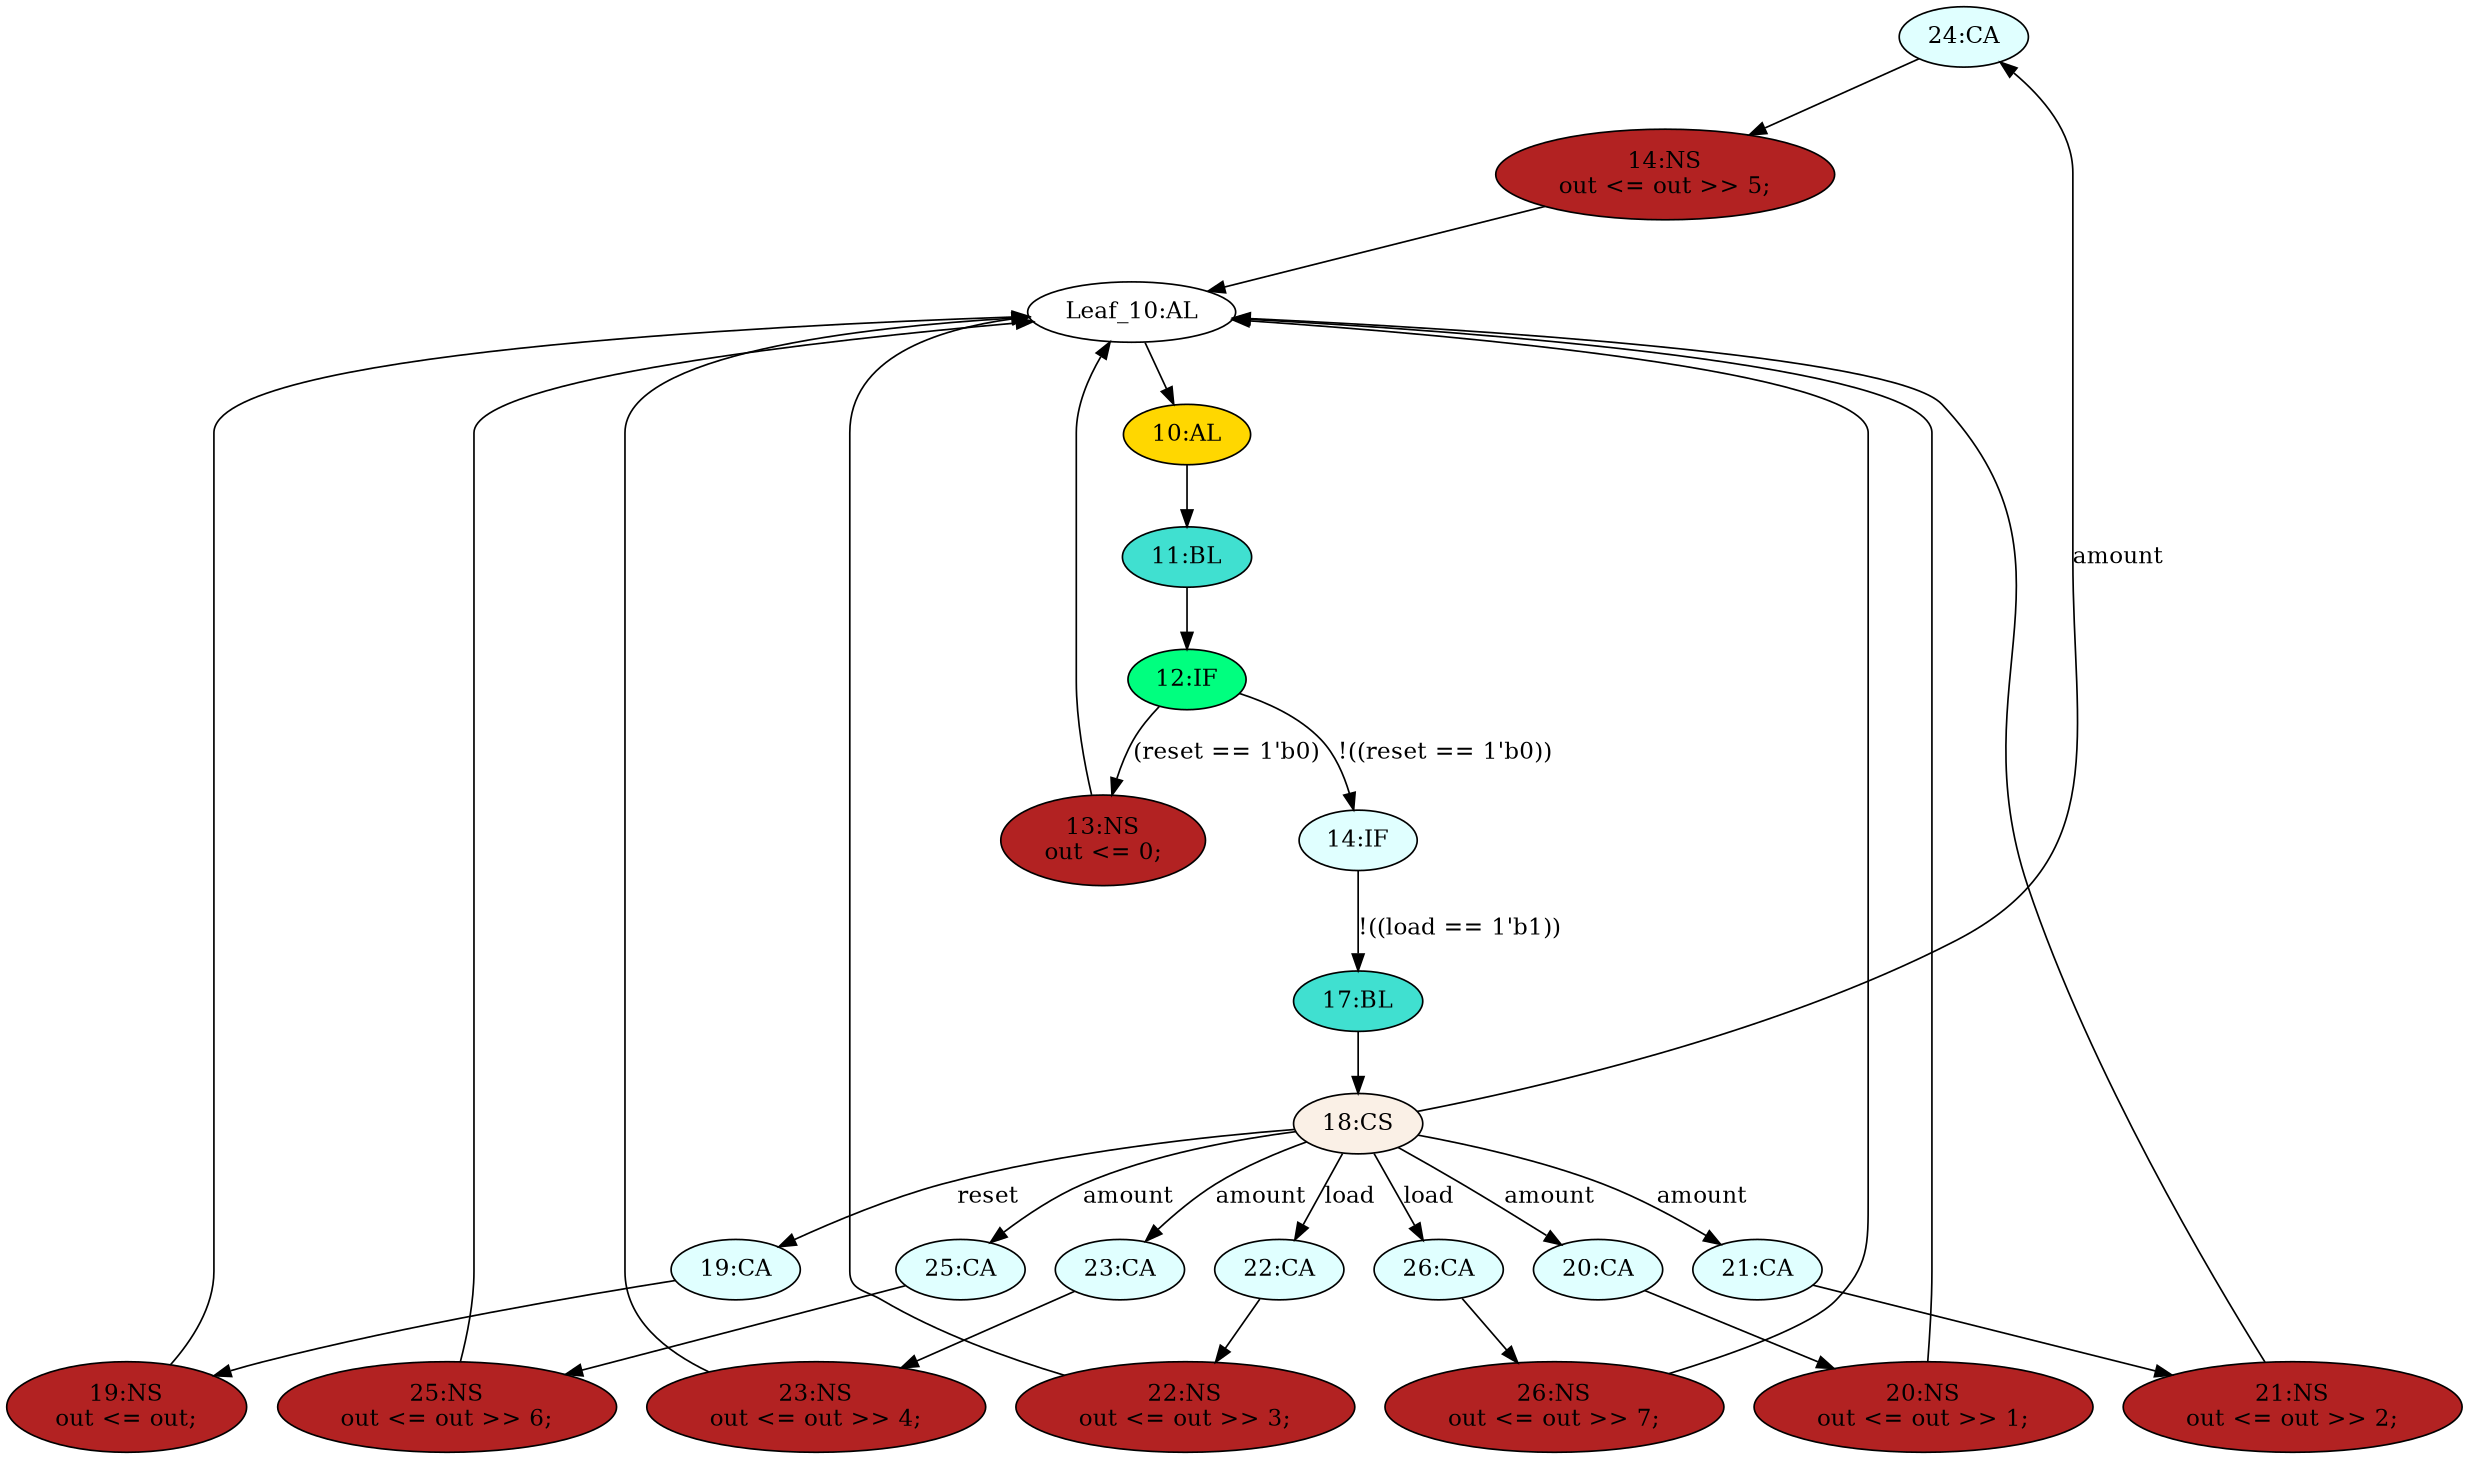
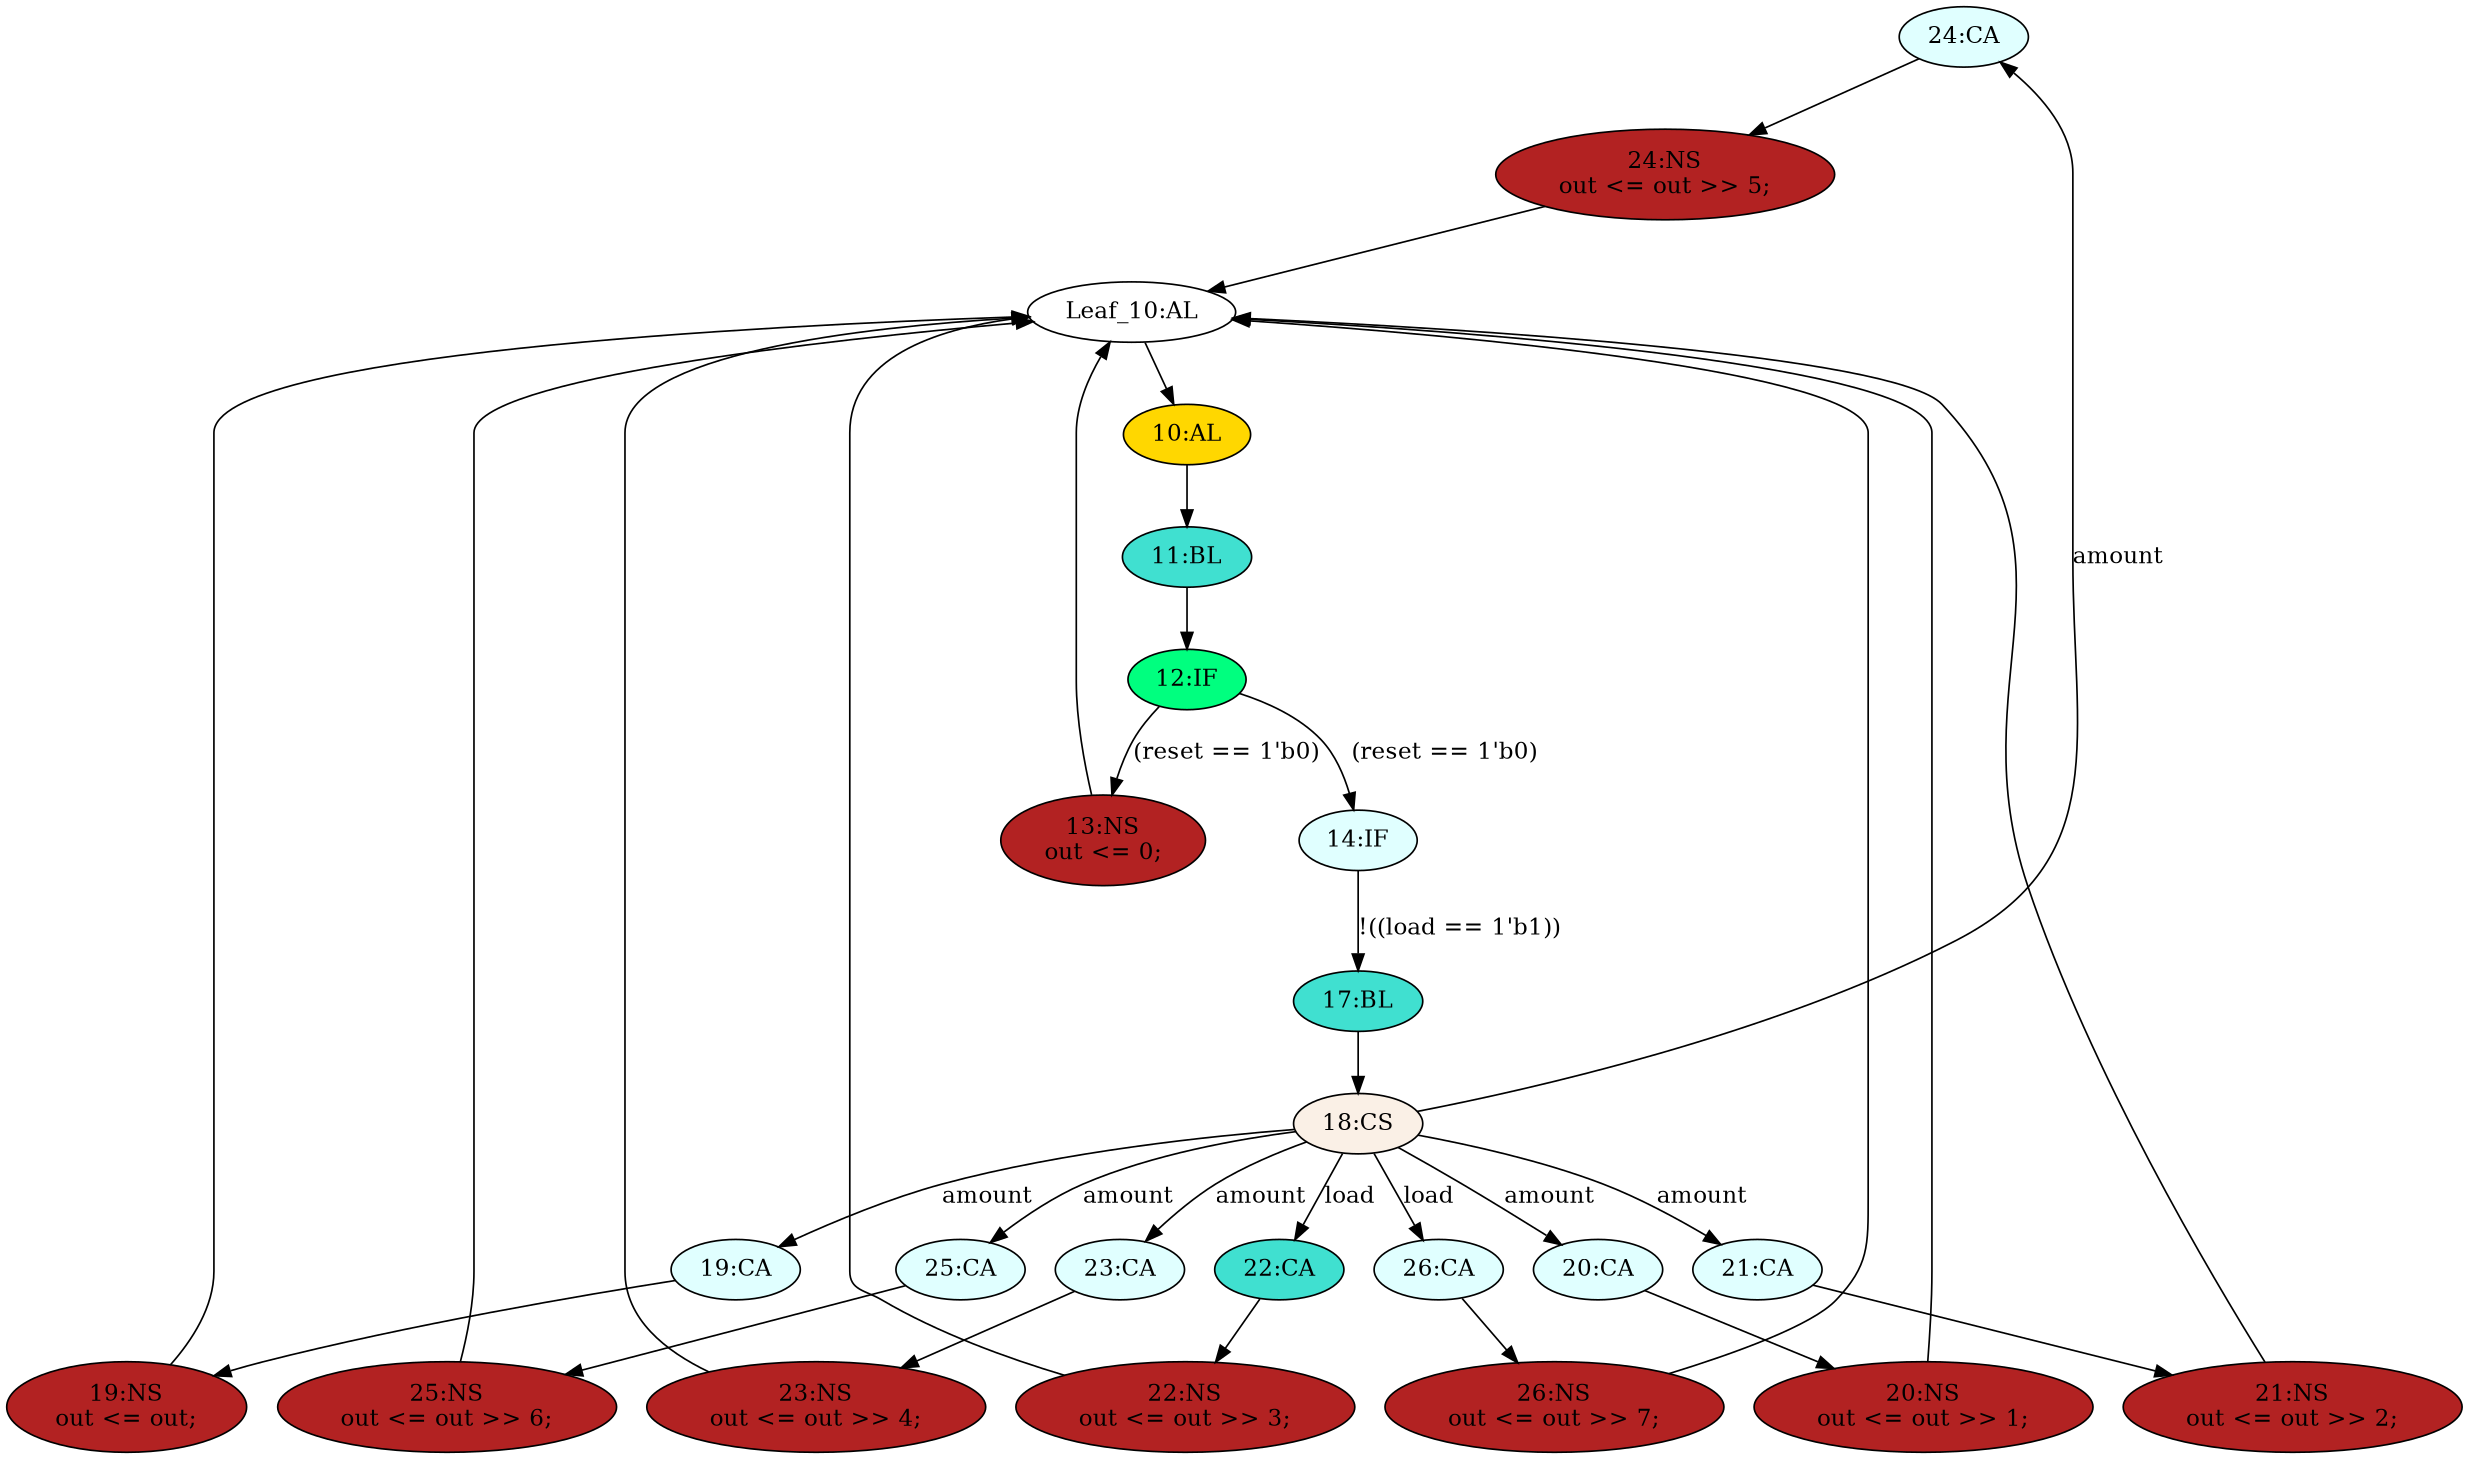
node "14:NS out <= out >> 5;": label "14:NS out <= out >> 5;" -> "24:NS out <= out >> 5;"
edge "12:IF" -> "14:IF": label "!((reset == 1'b0))" -> "(reset == 1'b0)"
edge "18:CS" -> "19:CA": label "reset" -> "amount"
node "22:CA": fillcolor lightcyan -> turquoise
